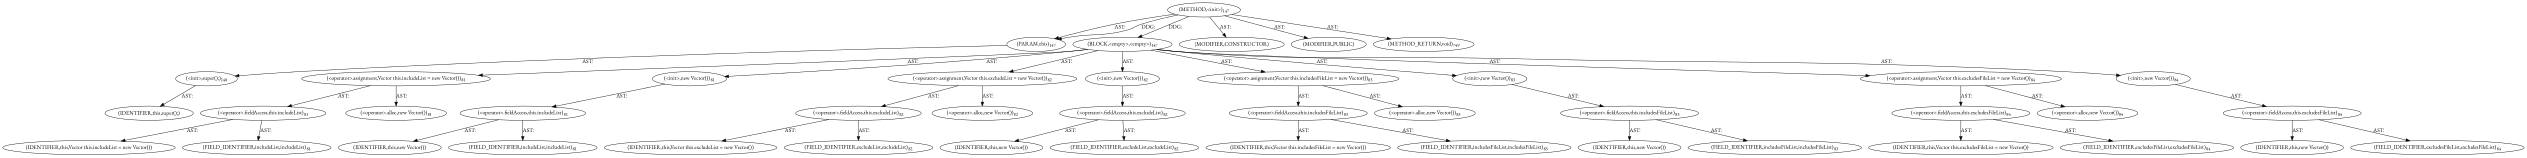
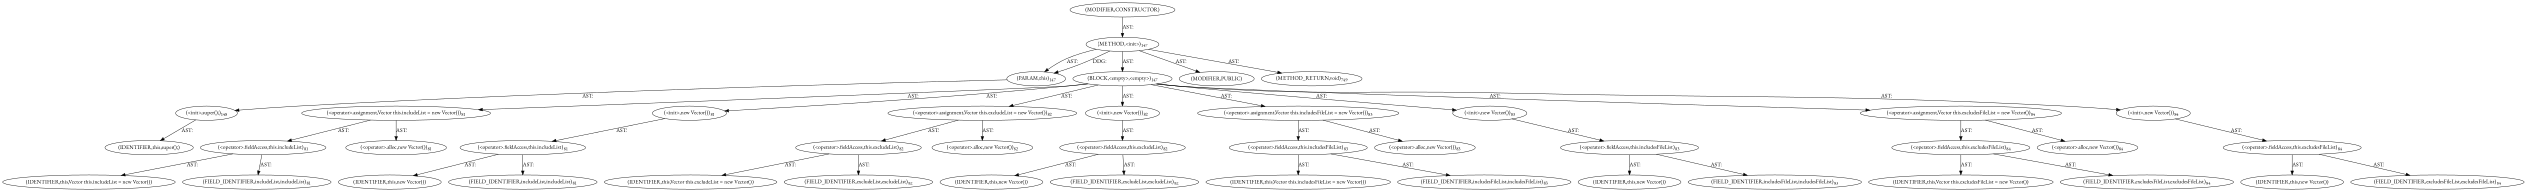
edge "(METHOD,<init>)" -> "(MODIFIER,CONSTRUCTOR)": reversed
edge "(METHOD,<init>)" -> "(BLOCK,<empty>,<empty>)": label "DDG: " -> "AST: "
